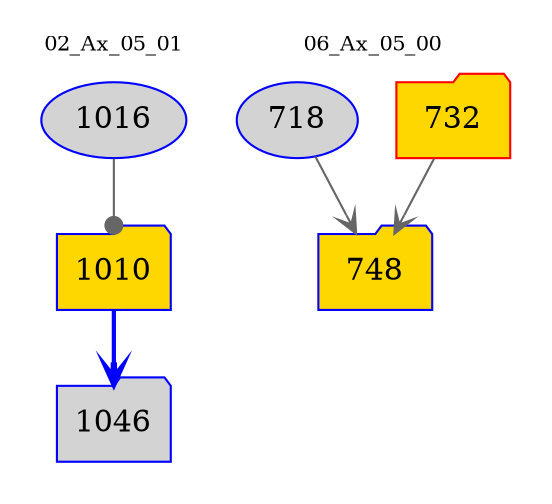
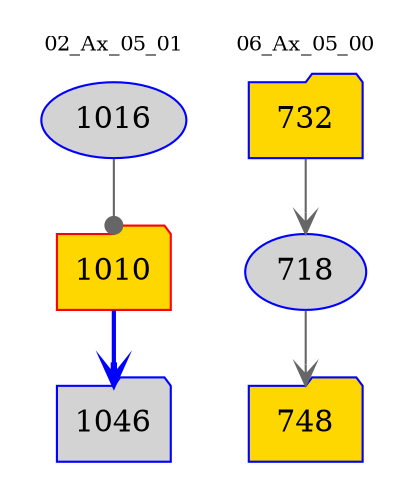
node "732": color red -> blue
edge "732" -> "748": now "732" -> "718"
node "1010": color blue -> red
